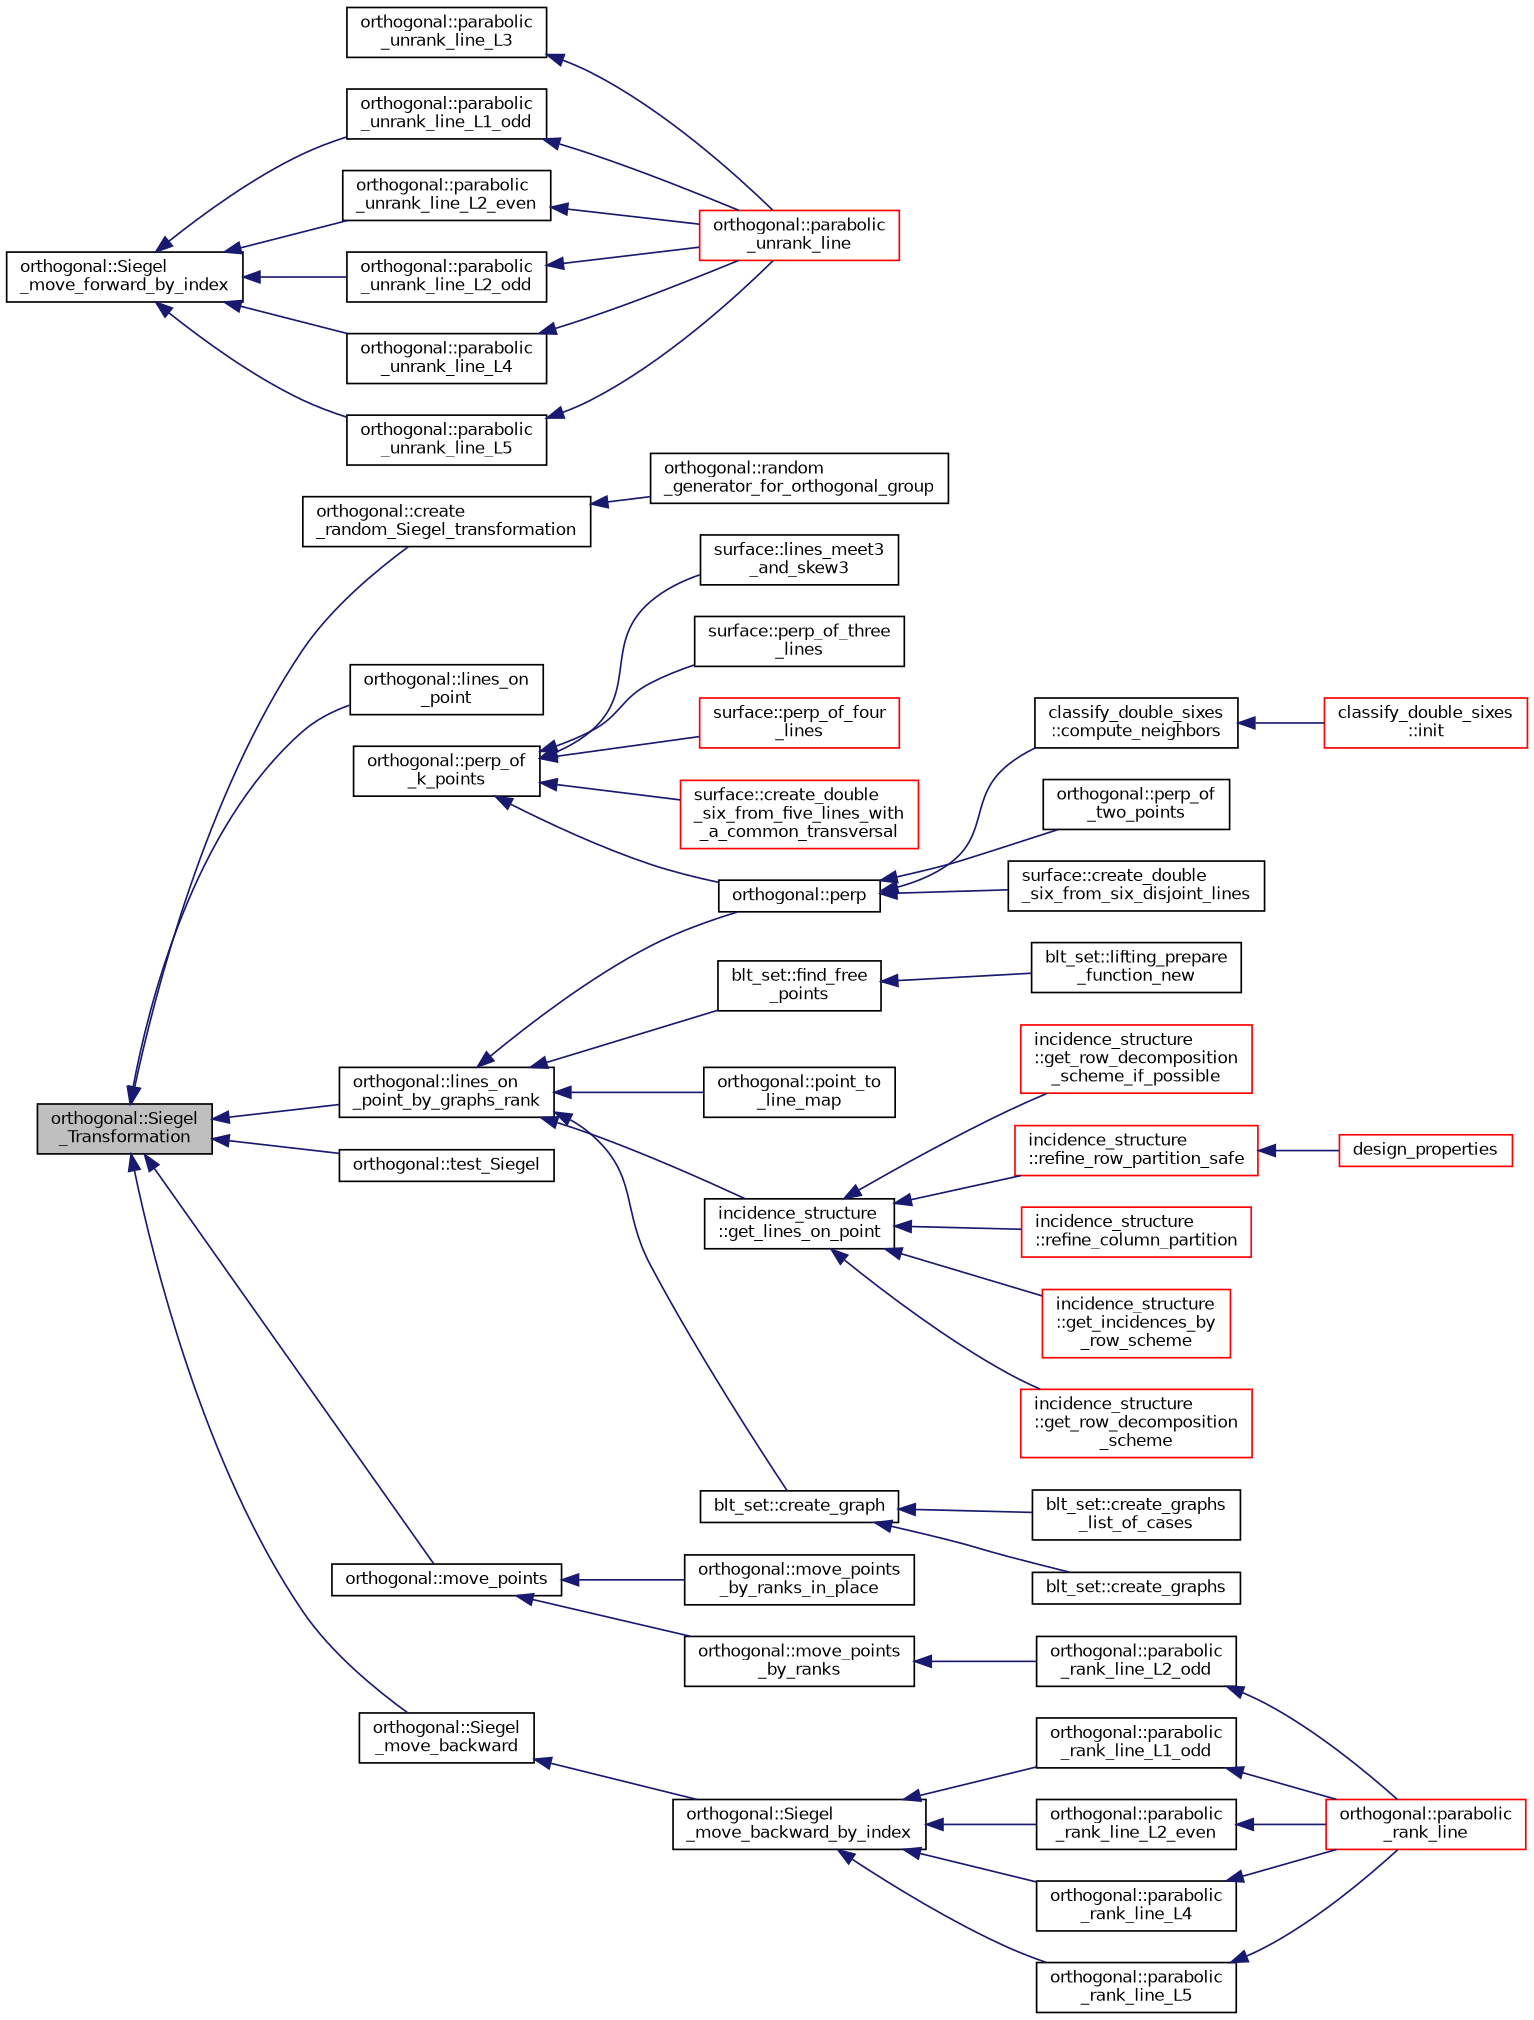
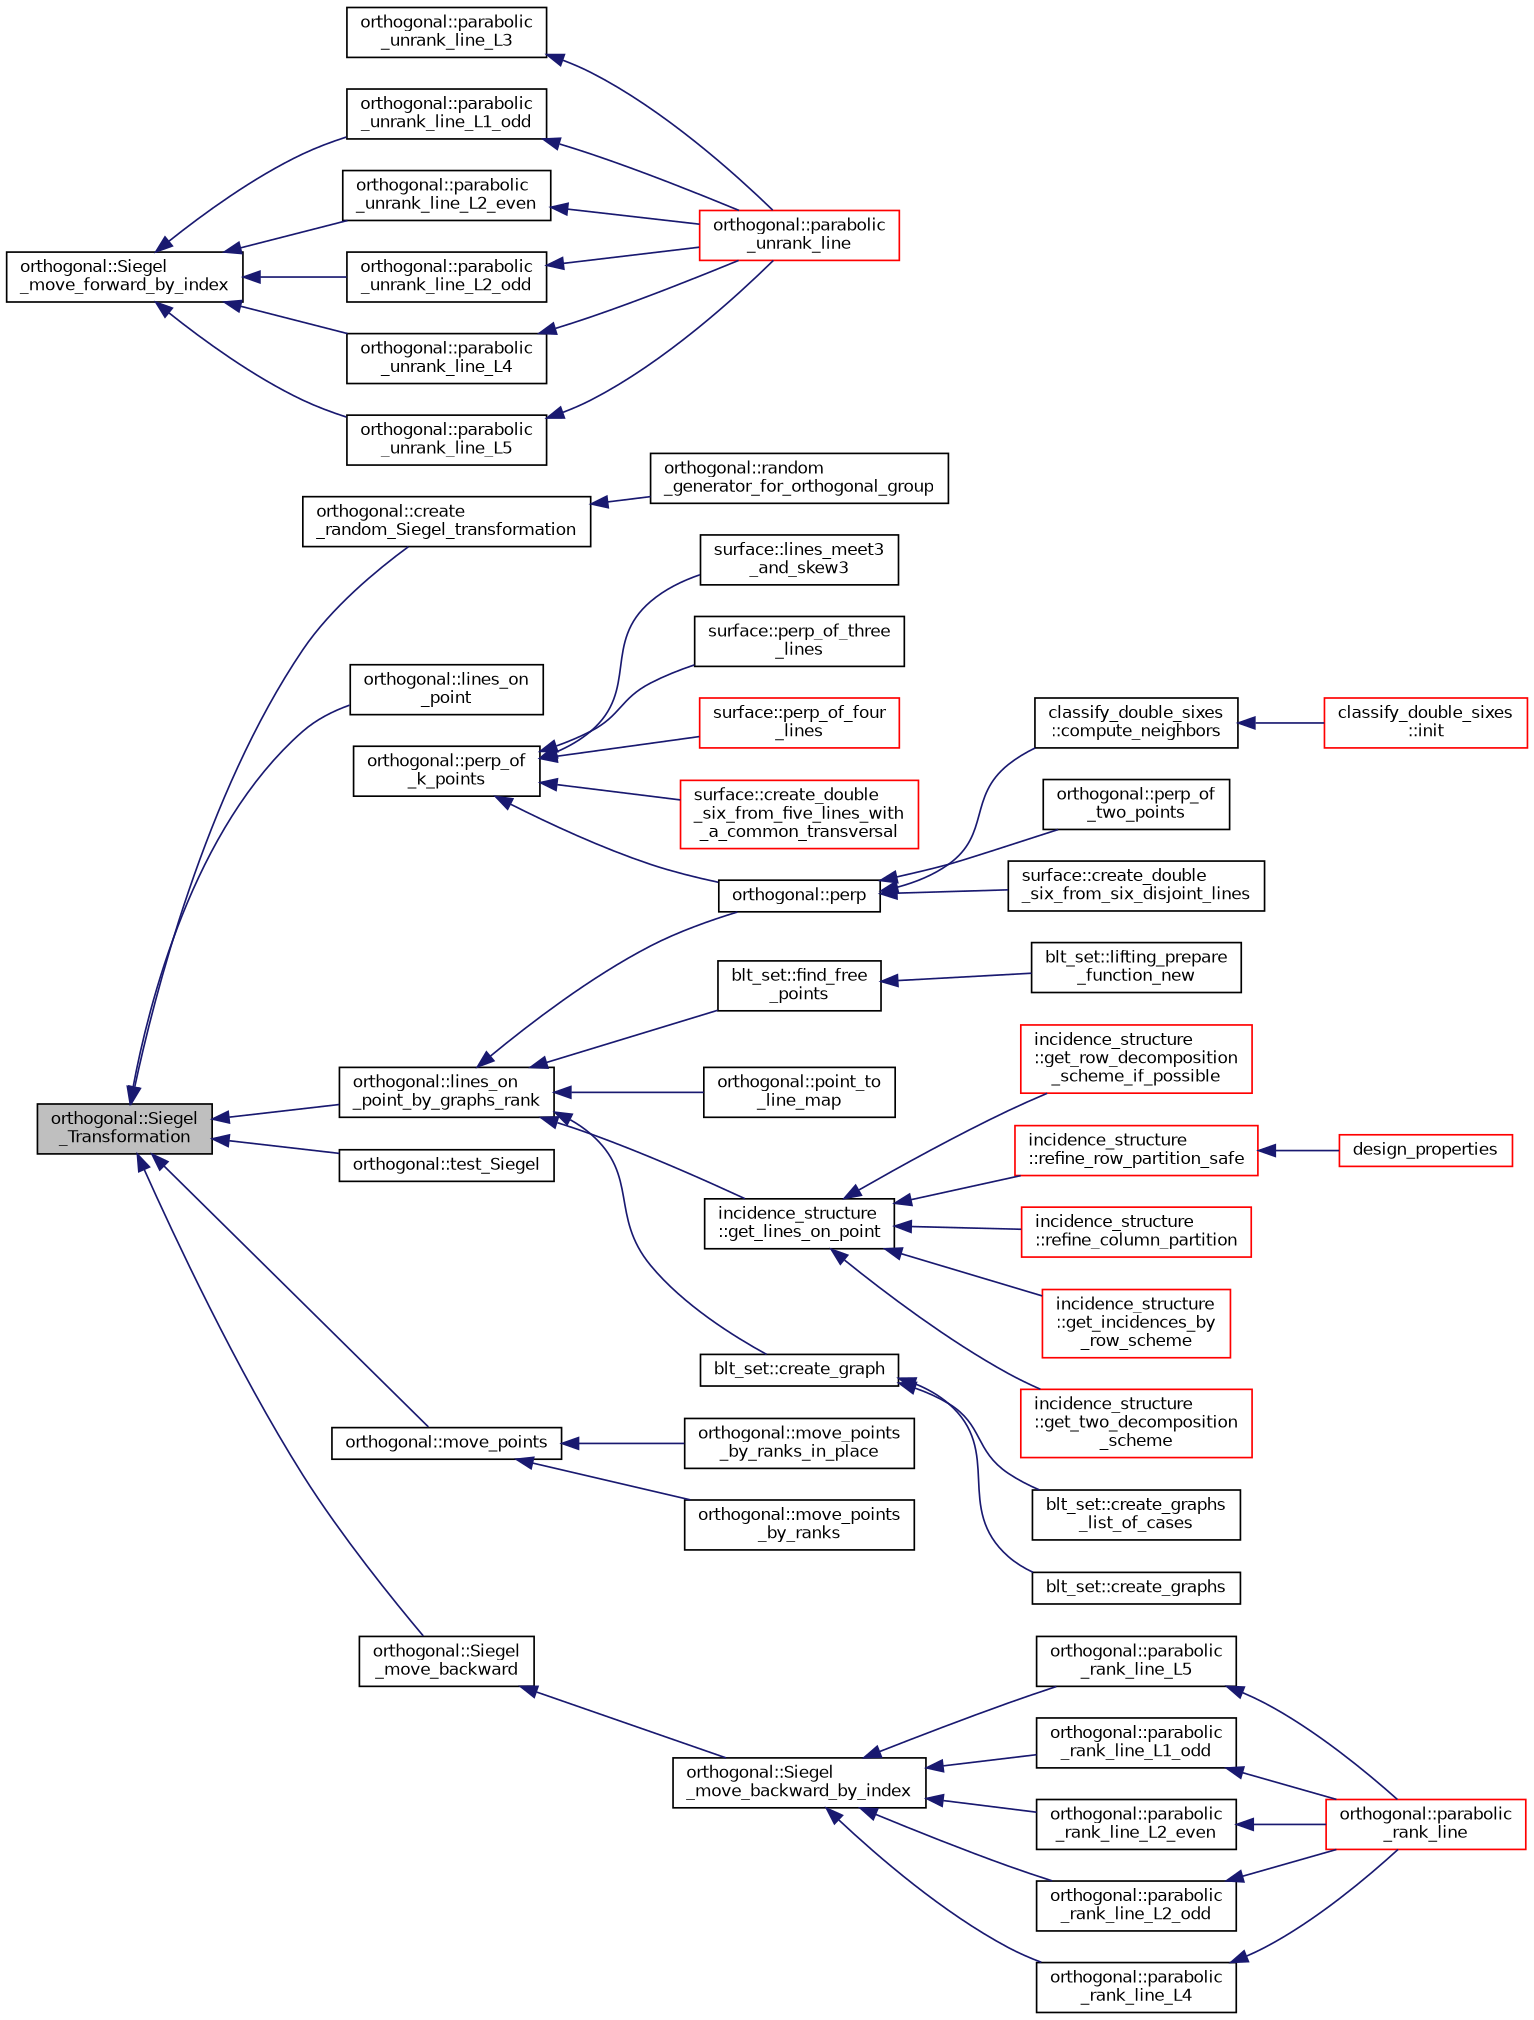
node "incidence_structure ::get_row_decomposition _scheme": label "incidence_structure ::get_row_decomposition _scheme" -> "incidence_structure ::get_two_decomposition _scheme"
edge "orthogonal::parabolic _rank_line_L2_odd" -> "orthogonal::move_points _by_ranks": now "orthogonal::parabolic _rank_line_L2_odd" -> "orthogonal::Siegel _move_backward_by_index"
